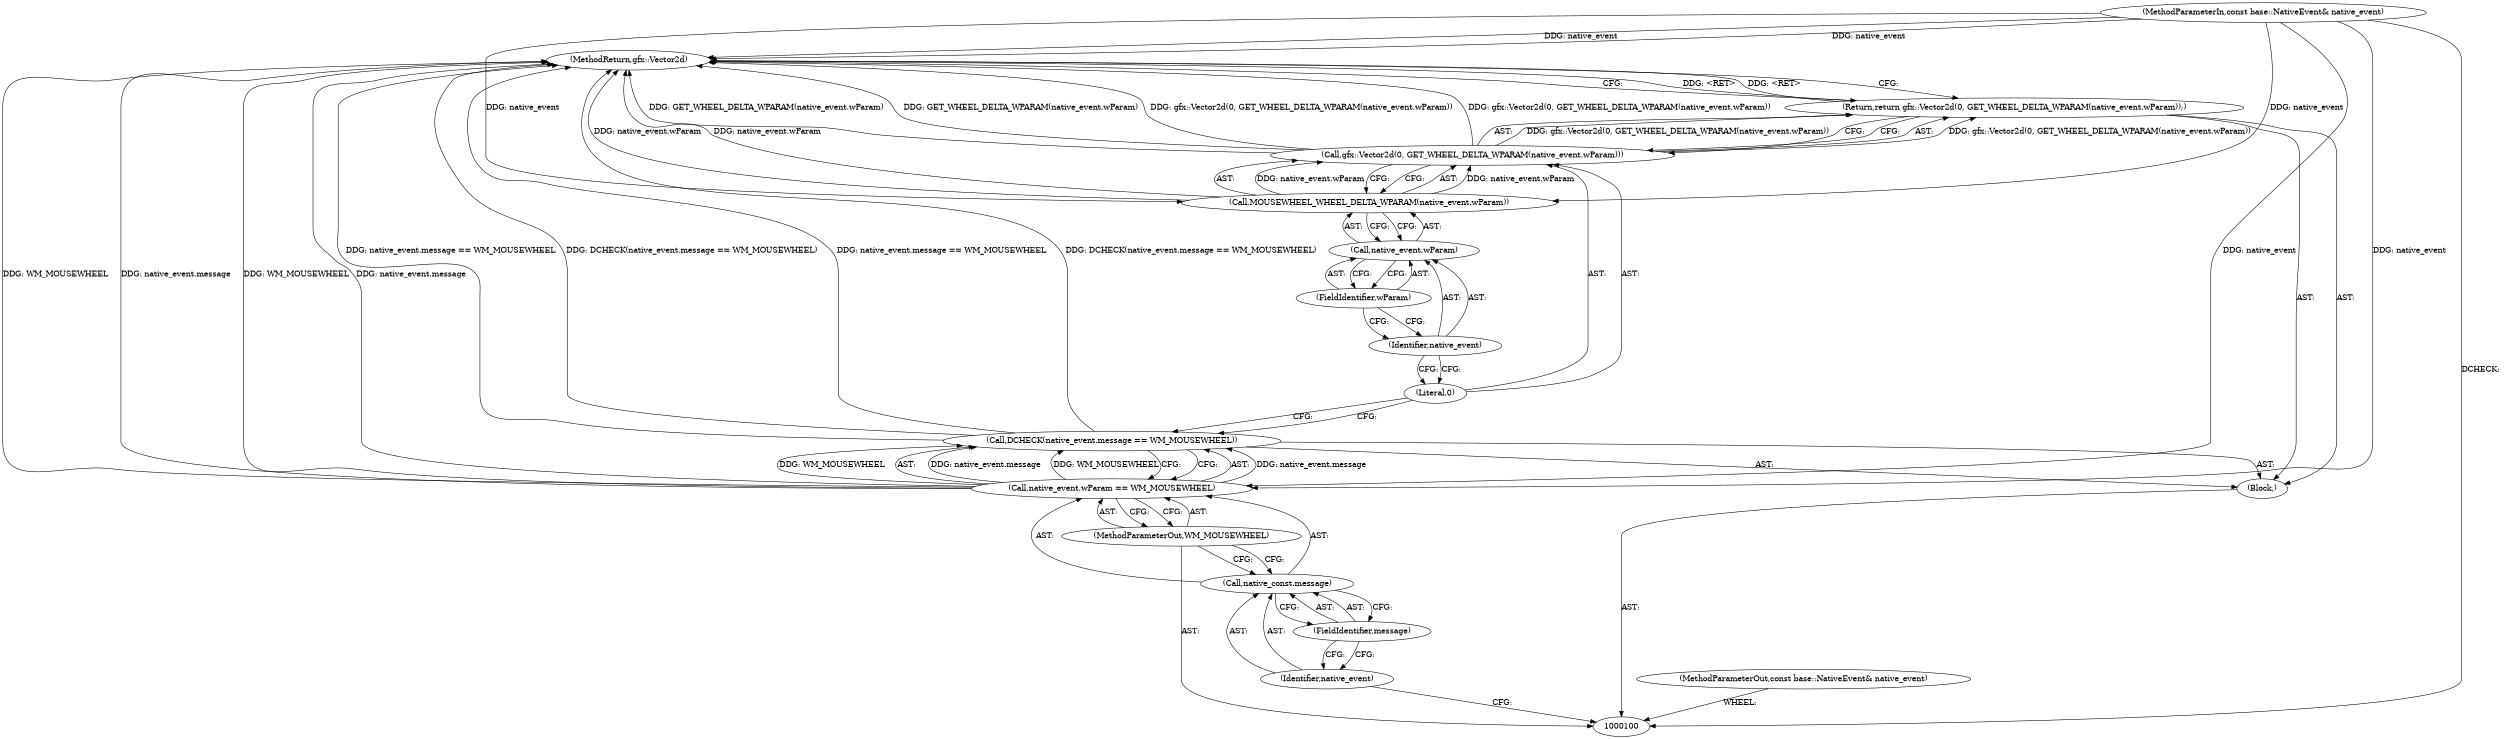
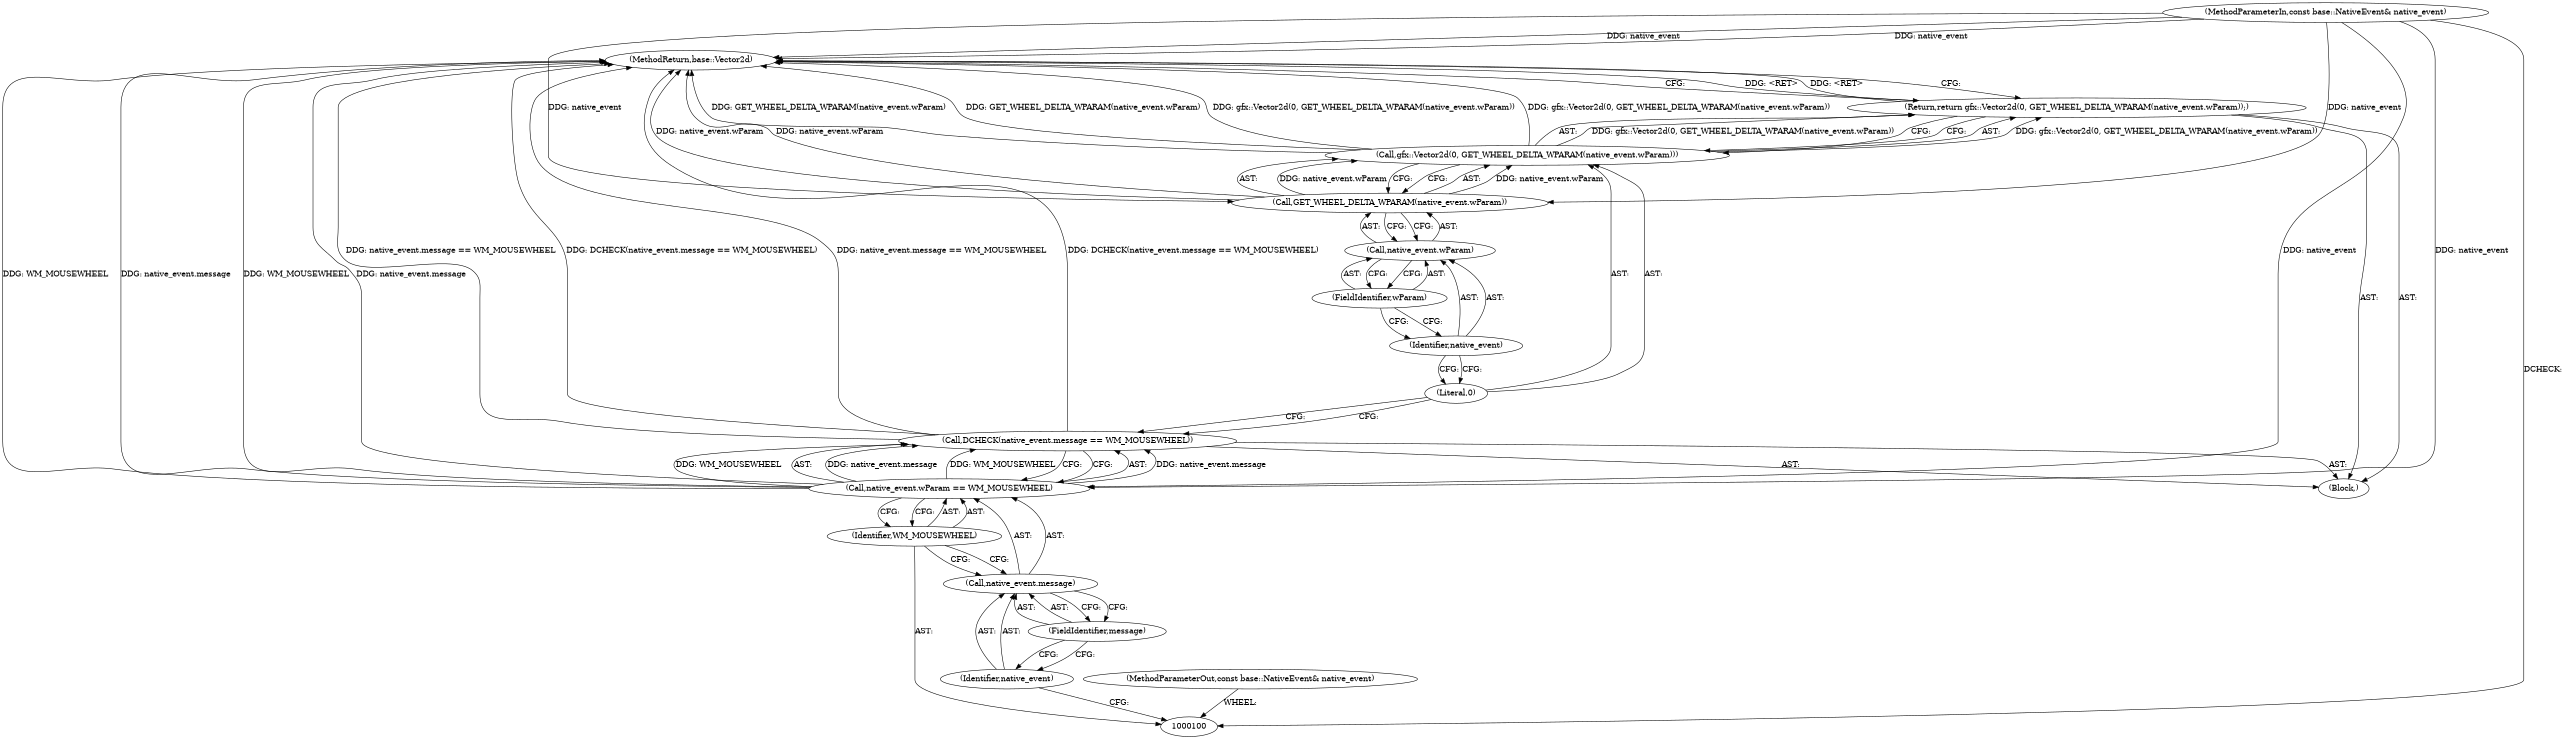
node "(MethodReturn,gfx::Vector2d)": label "(MethodReturn,gfx::Vector2d)" -> "(MethodReturn,base::Vector2d)"
node "(Call,MOUSEWHEEL_WHEEL_DELTA_WPARAM(native_event.wParam))": label "(Call,MOUSEWHEEL_WHEEL_DELTA_WPARAM(native_event.wParam))" -> "(Call,GET_WHEEL_DELTA_WPARAM(native_event.wParam))"
edge "(Block,)" -> "1000100": removed, label "AST:"
node "(MethodParameterOut,WM_MOUSEWHEEL)": label "(MethodParameterOut,WM_MOUSEWHEEL)" -> "(Identifier,WM_MOUSEWHEEL)"
node "(Call,native_const.message)": label "(Call,native_const.message)" -> "(Call,native_event.message)"
